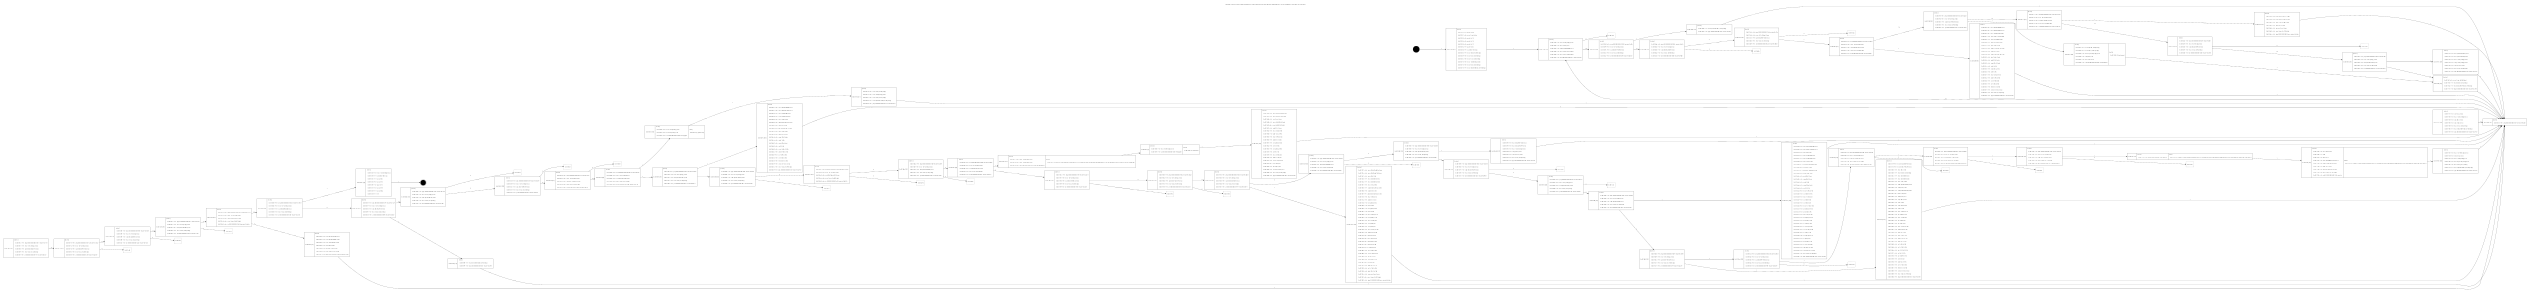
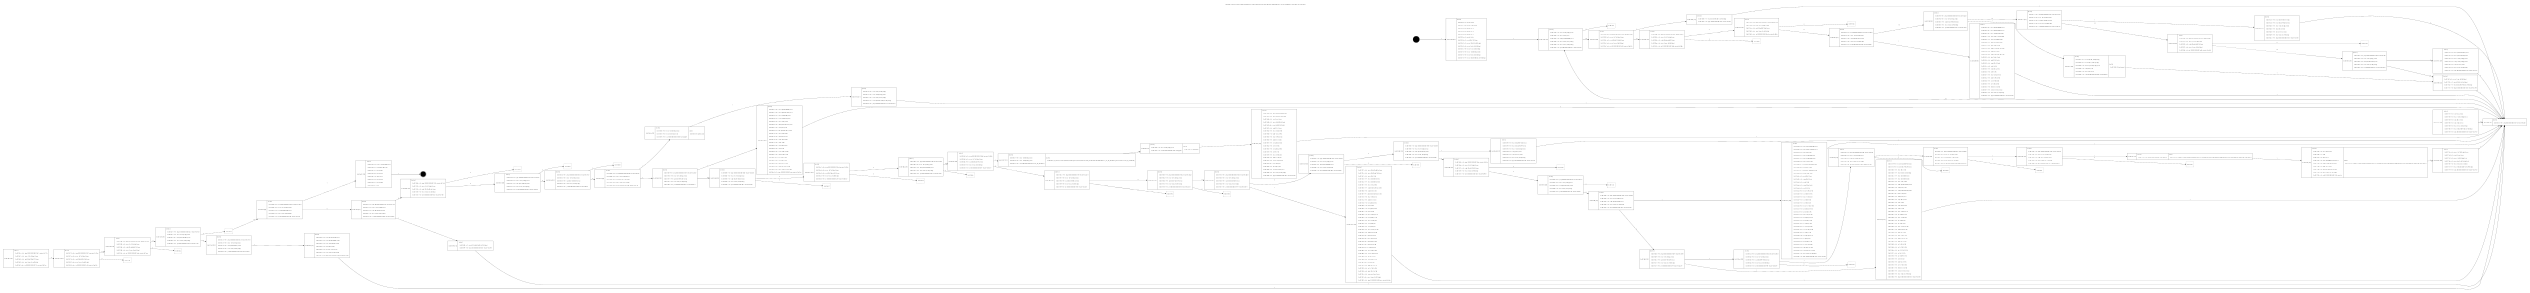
edge "0x4013c0 [25]" -> "0x4013d9 [25]": now "0x401e65" -> "0x4013d9 [25]"
